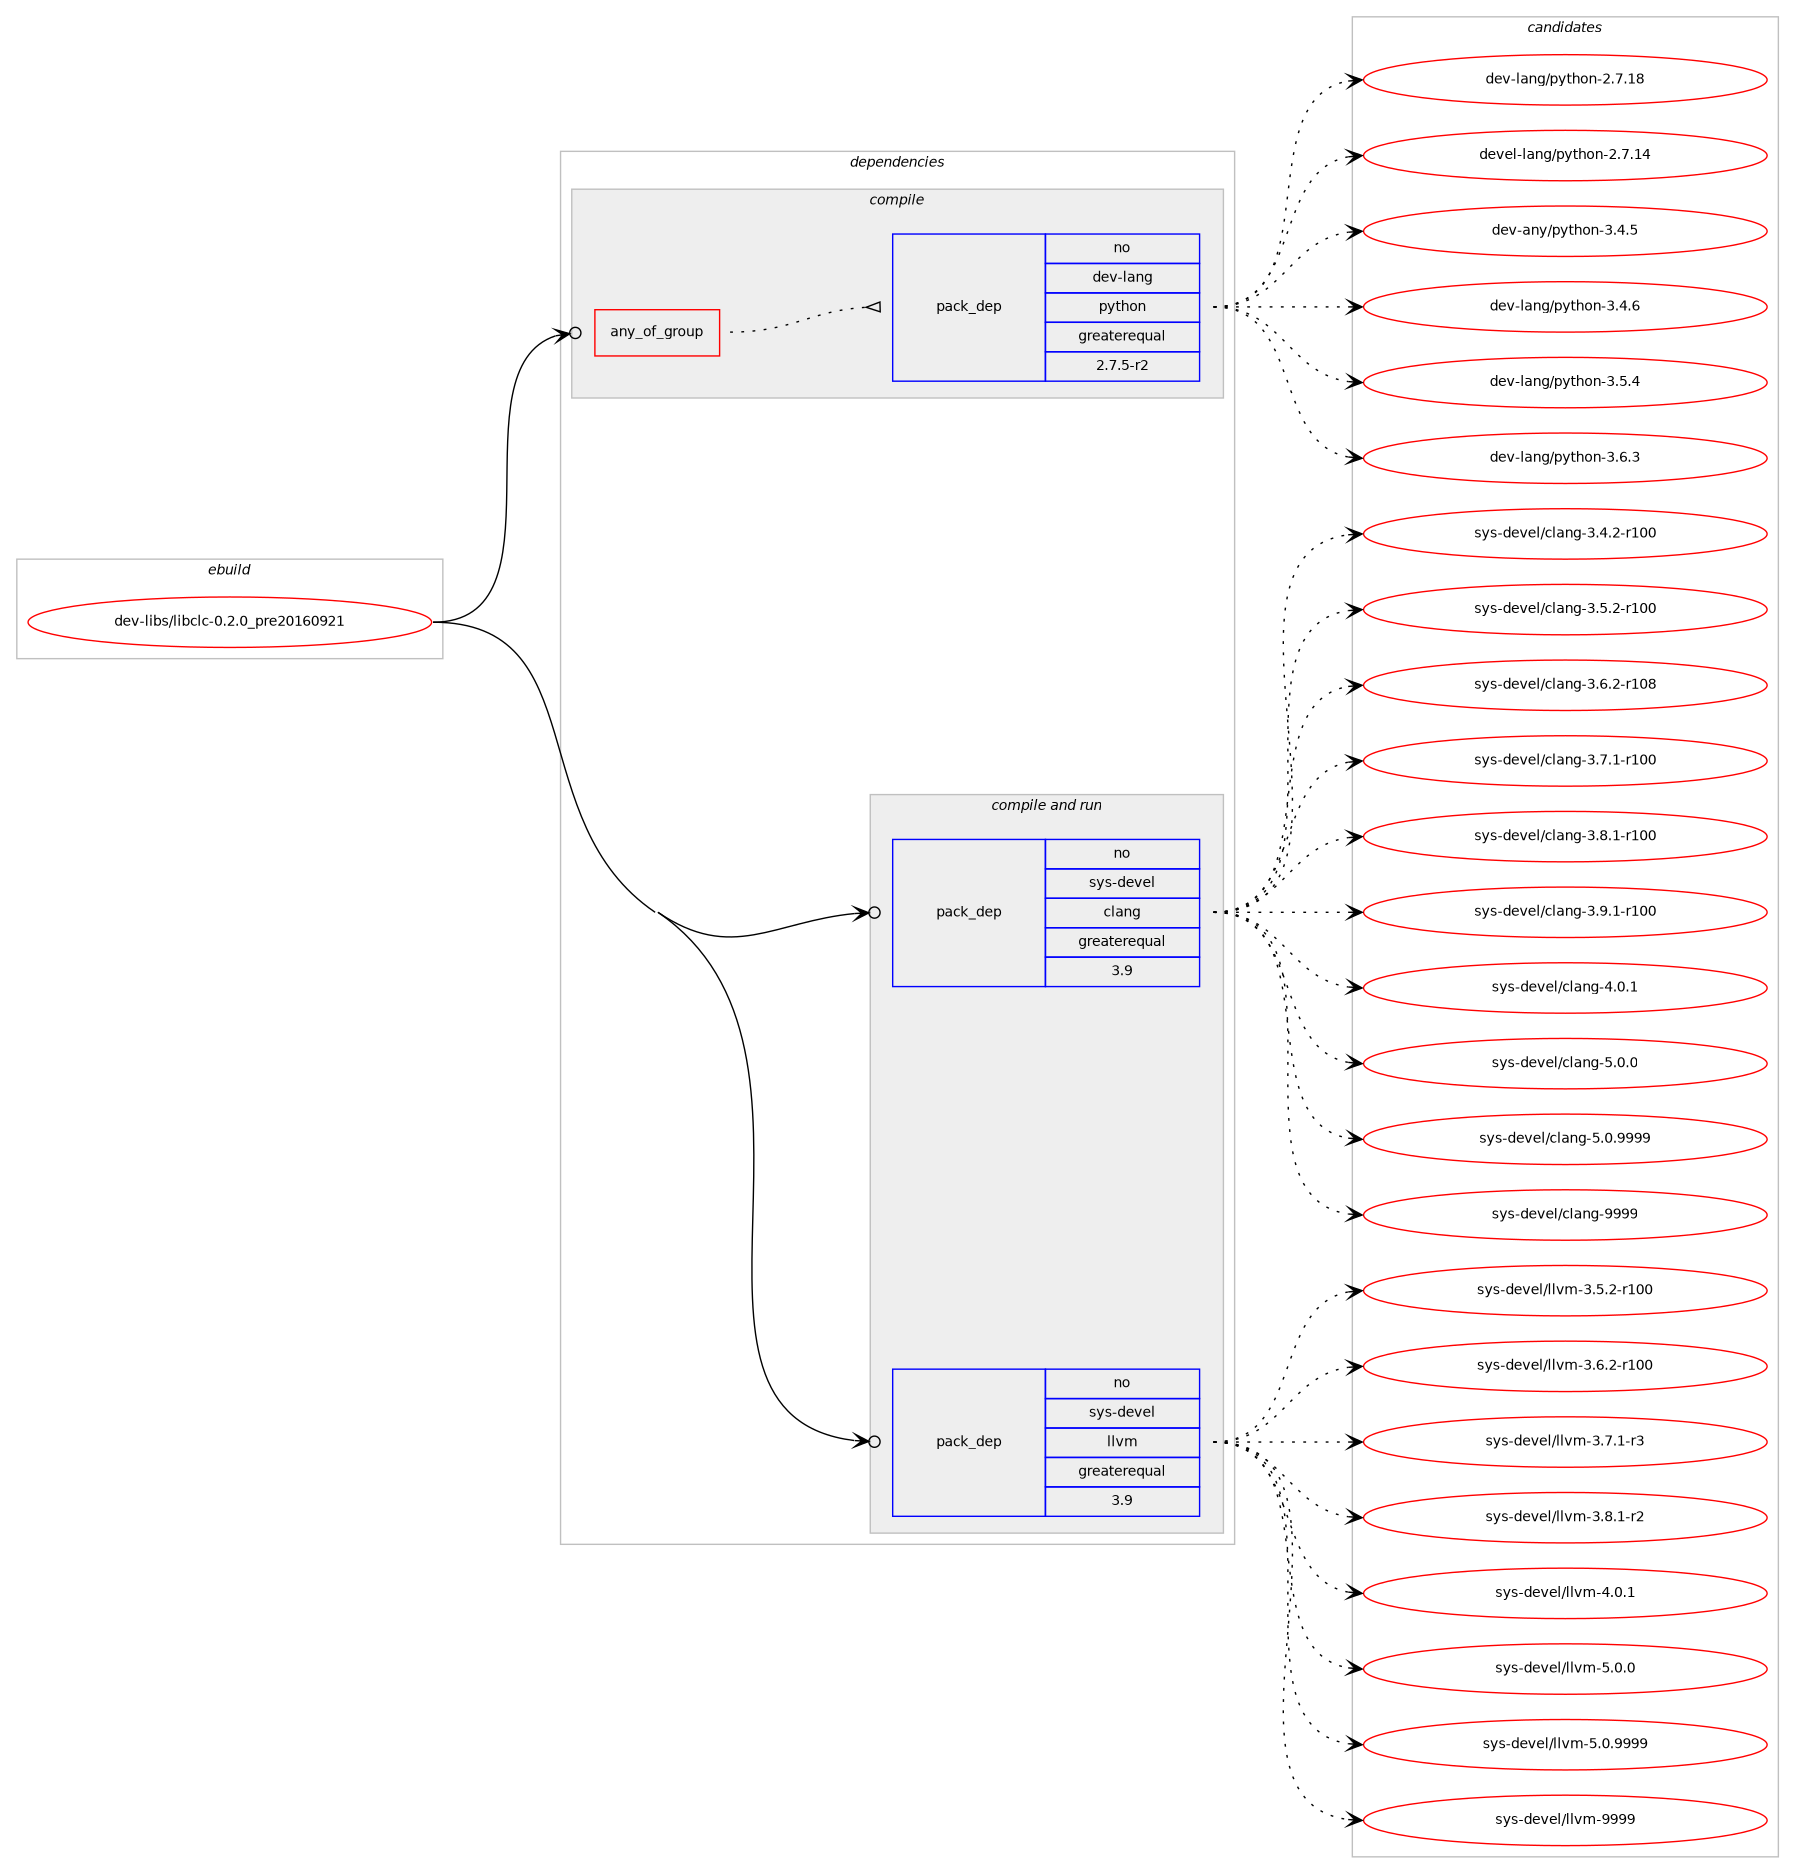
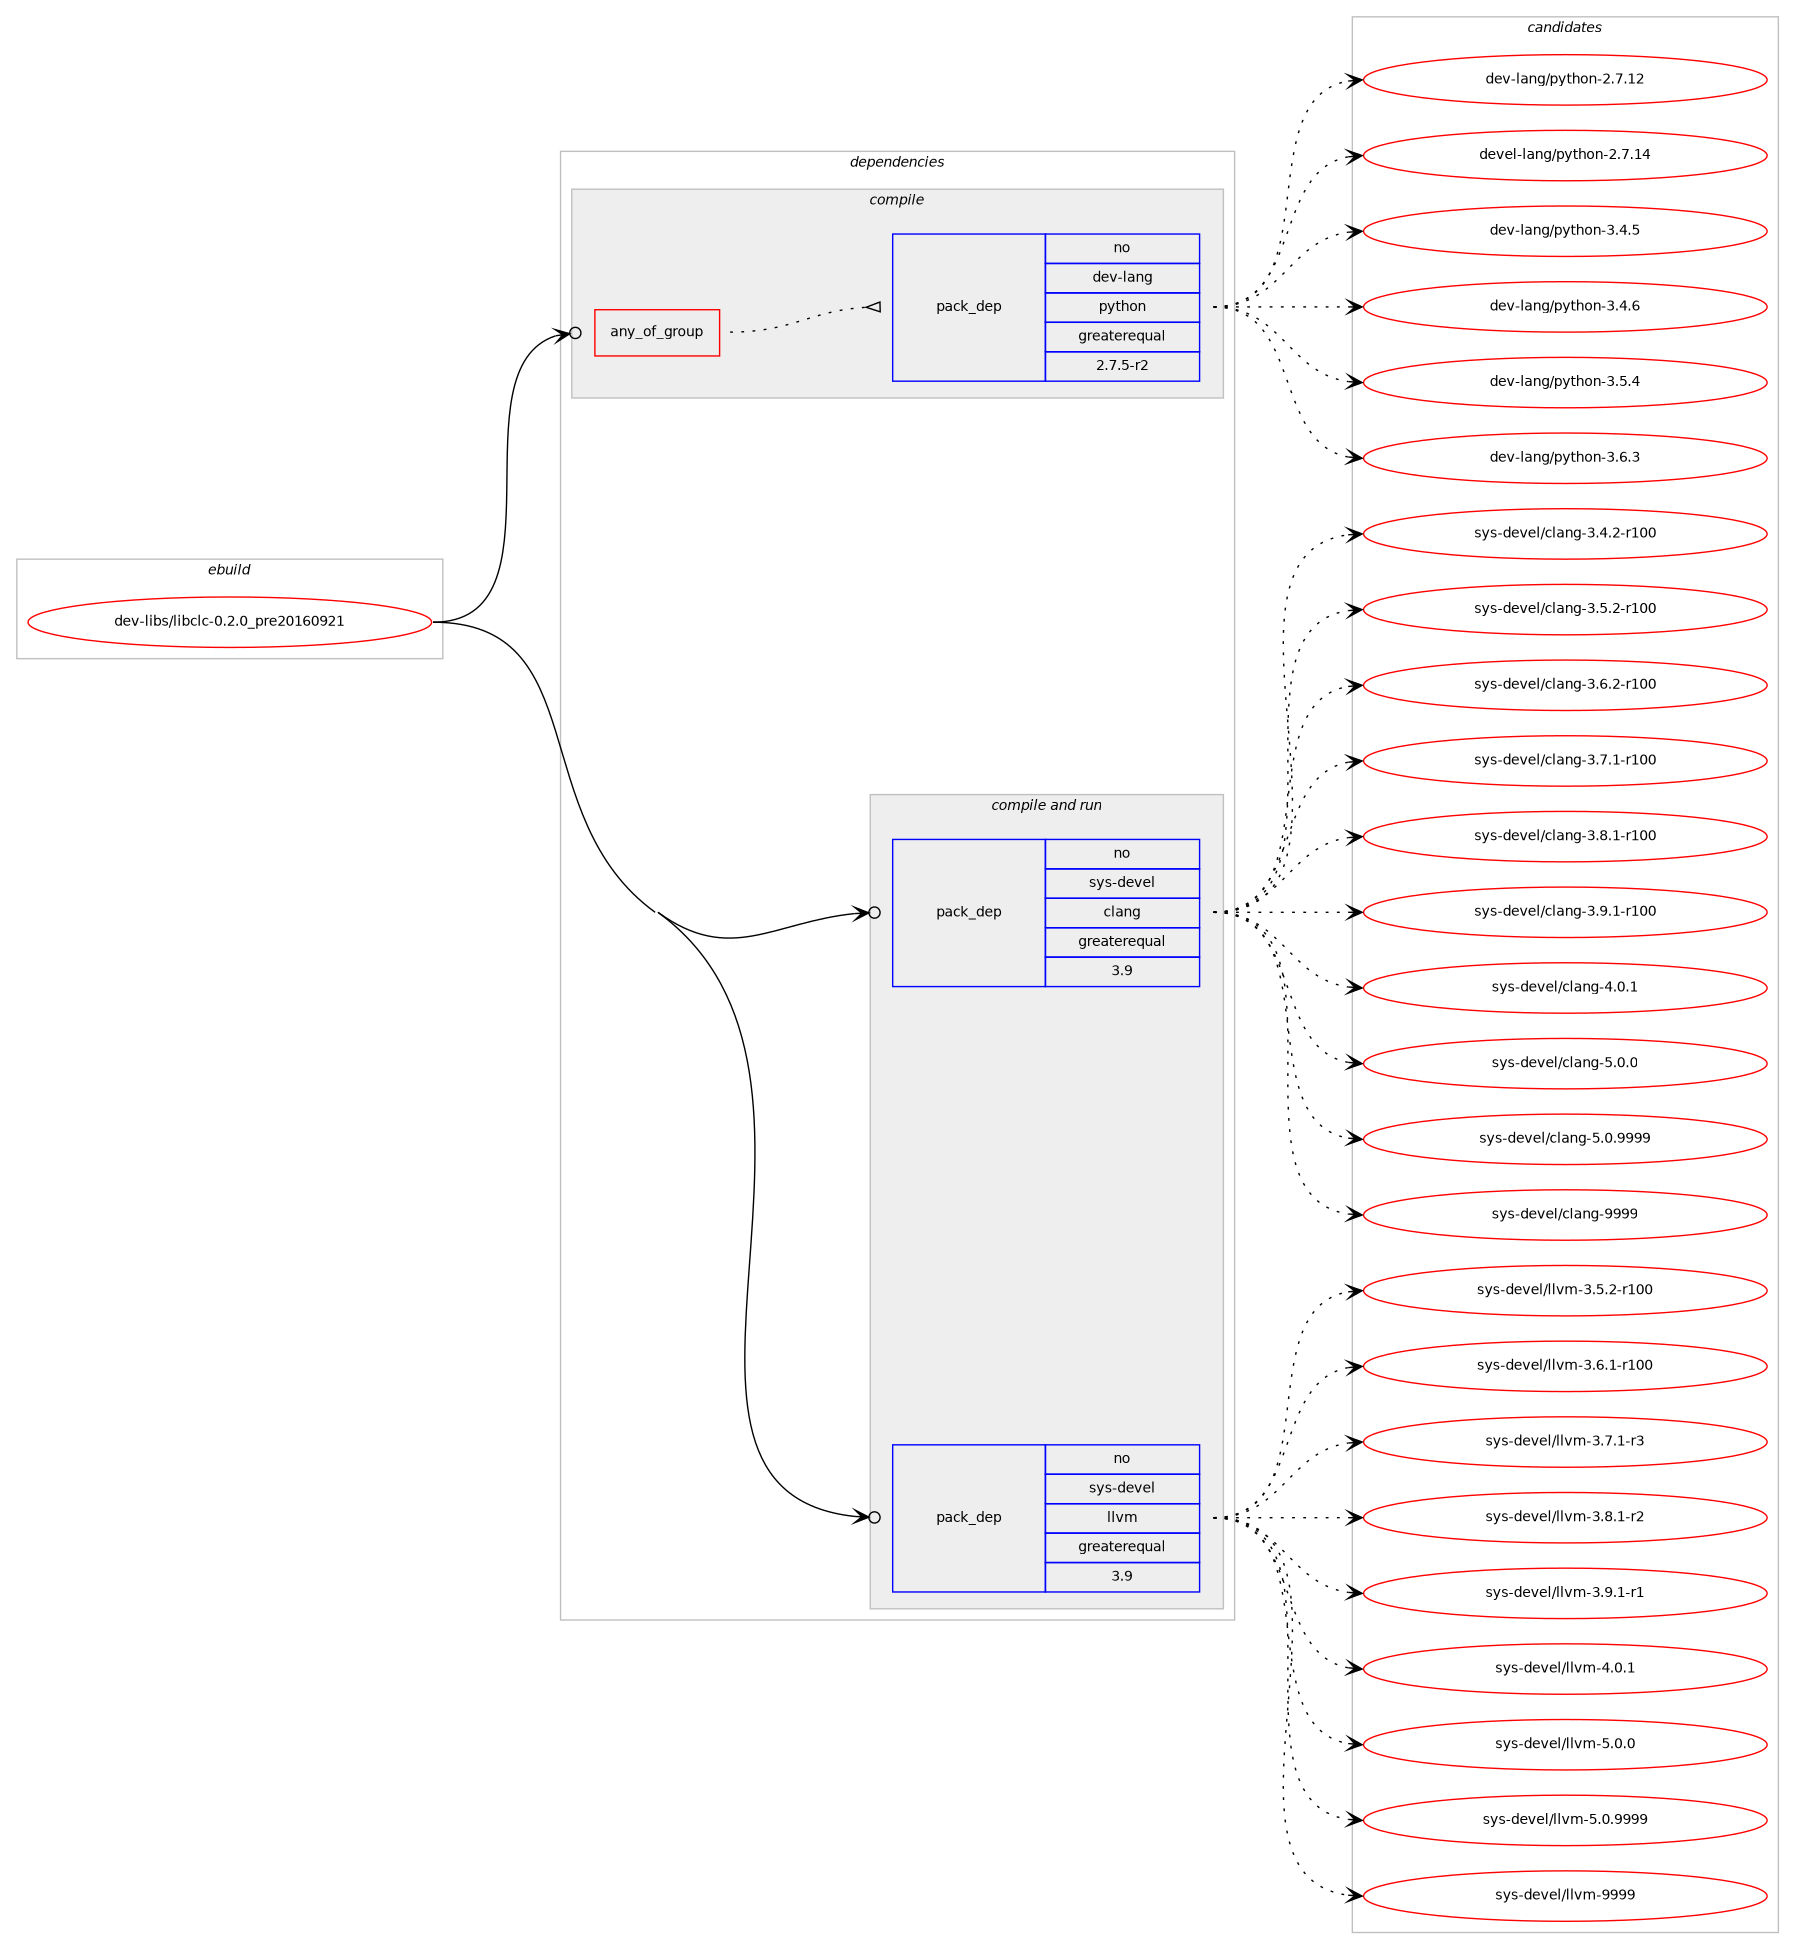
node "dev-lang/python-2.7.18": label "dev-lang/python-2.7.18" -> "dev-lang/python-2.7.12"
node "dev-any/python-3.4.5": label "dev-any/python-3.4.5" -> "dev-lang/python-3.4.5"
node "sys-devel/clang-3.6.2-r108": label "sys-devel/clang-3.6.2-r108" -> "sys-devel/clang-3.6.2-r100"
node "sys-devel/llvm-3.6.2-r100": label "sys-devel/llvm-3.6.2-r100" -> "sys-devel/llvm-3.6.1-r100"
node "sys-devel/llvm-3.9.1-r1": added
